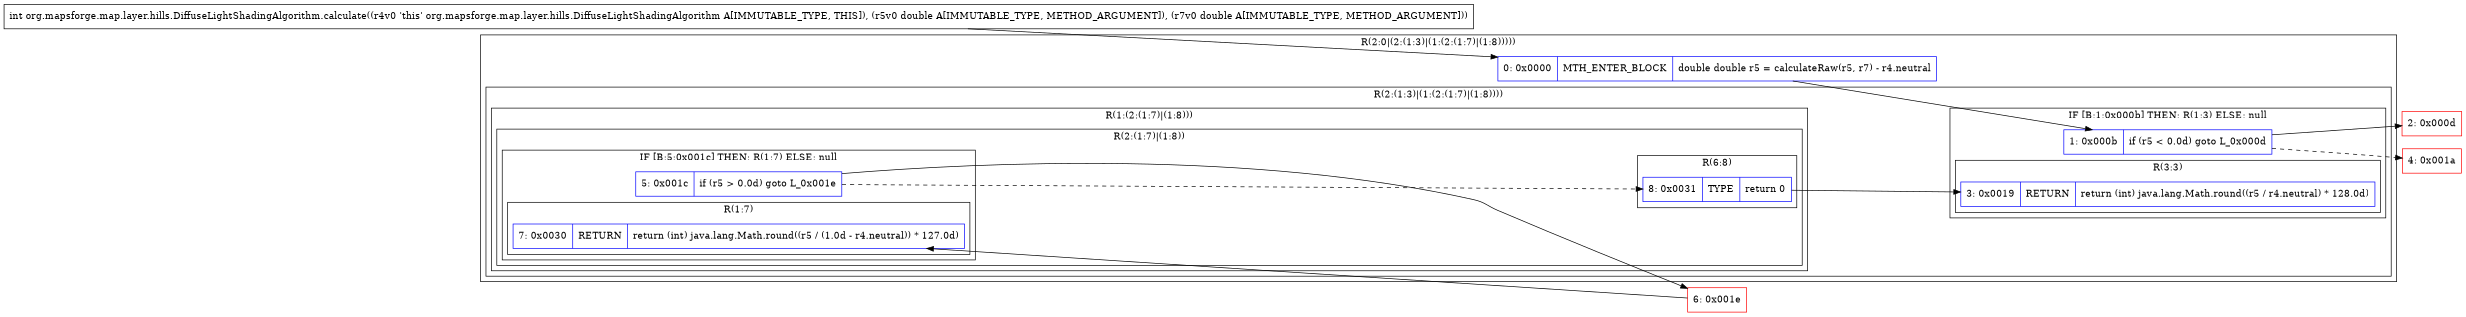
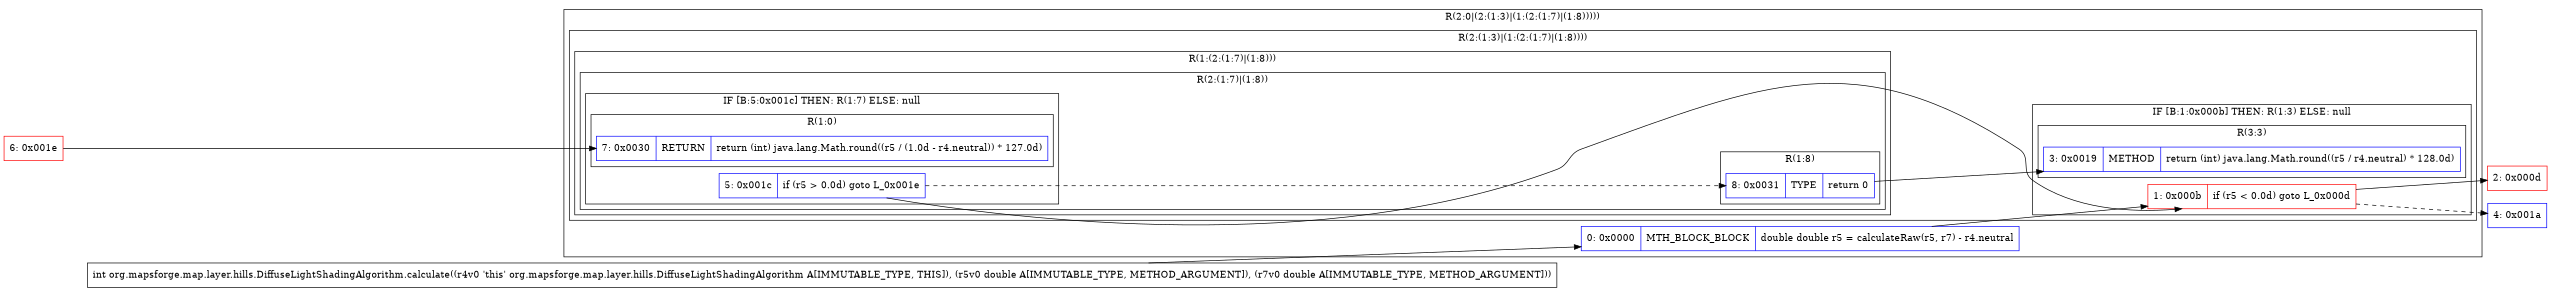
node "0: 0x0000": text "MTH_ENTER_BLOCK" -> "MTH_BLOCK_BLOCK"
node "1: 0x000b": color blue -> red
node "4: 0x001a": color red -> blue
cluster "R(6:8)": label "R(6:8)" -> "R(1:8)"
edge "5: 0x001c" -> "6: 0x001e": now "5: 0x001c" -> "1: 0x000b"
node "3: 0x0019": text "RETURN" -> "METHOD"
cluster "R(1:7)": label "R(1:7)" -> "R(1:0)"
